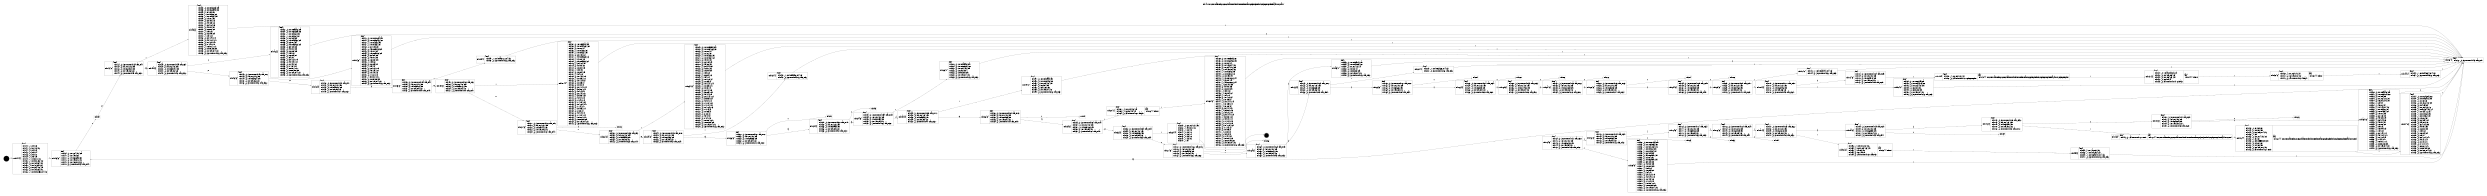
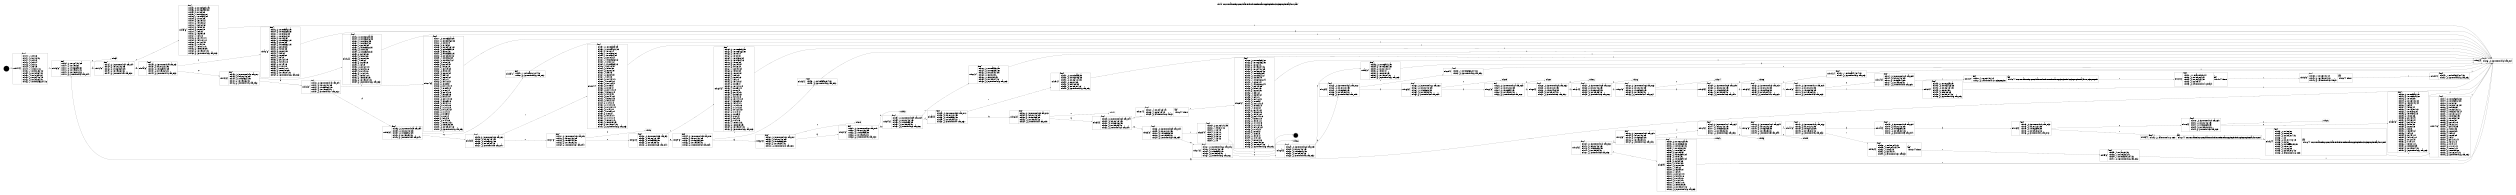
node "0x401c77 [155]": added
edge "0x401f59" -> "0x401484 [22]": now "0x40146d [23]" -> "0x401484 [22]"
node "0x401d59": removed
